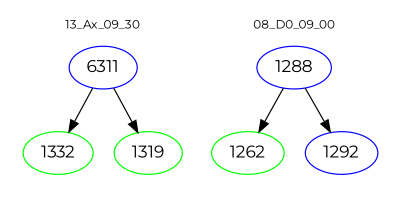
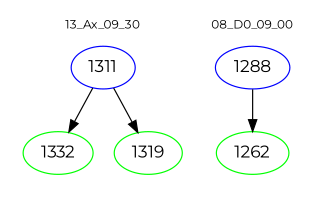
node "6311": label "6311" -> "1311"
node "1292": removed
